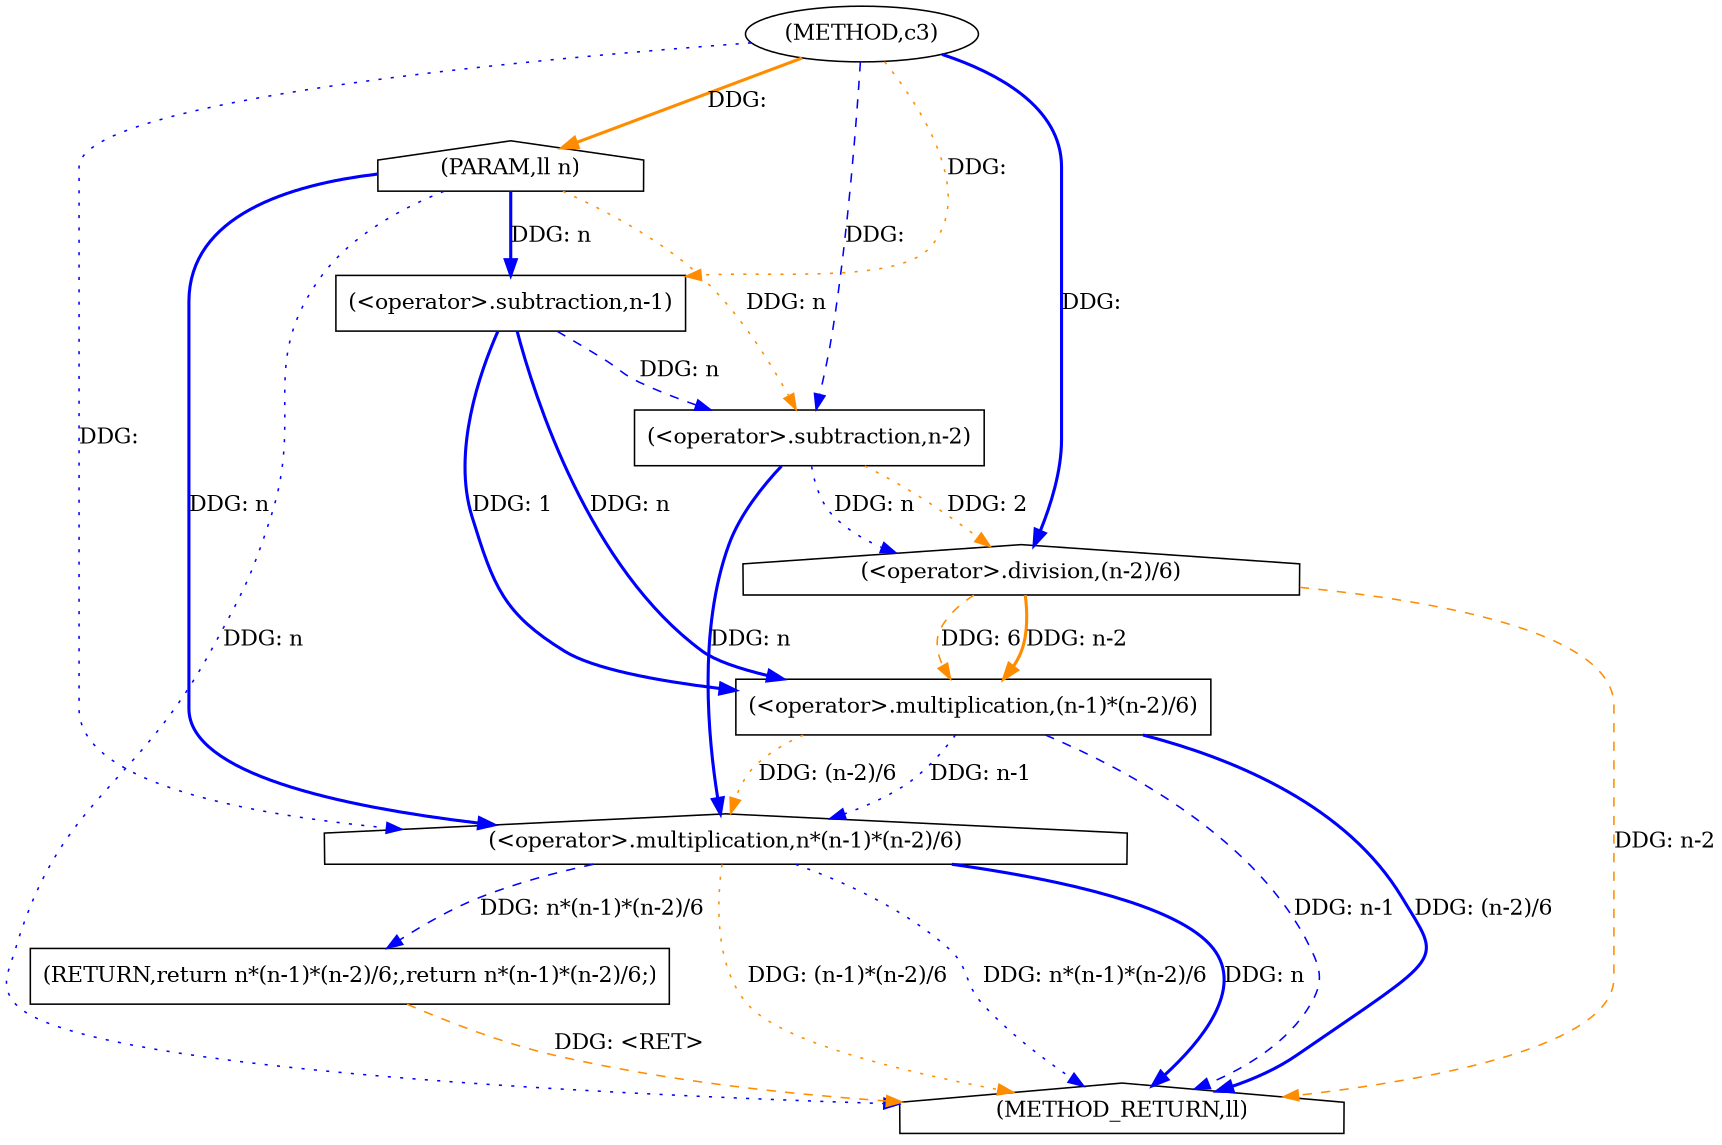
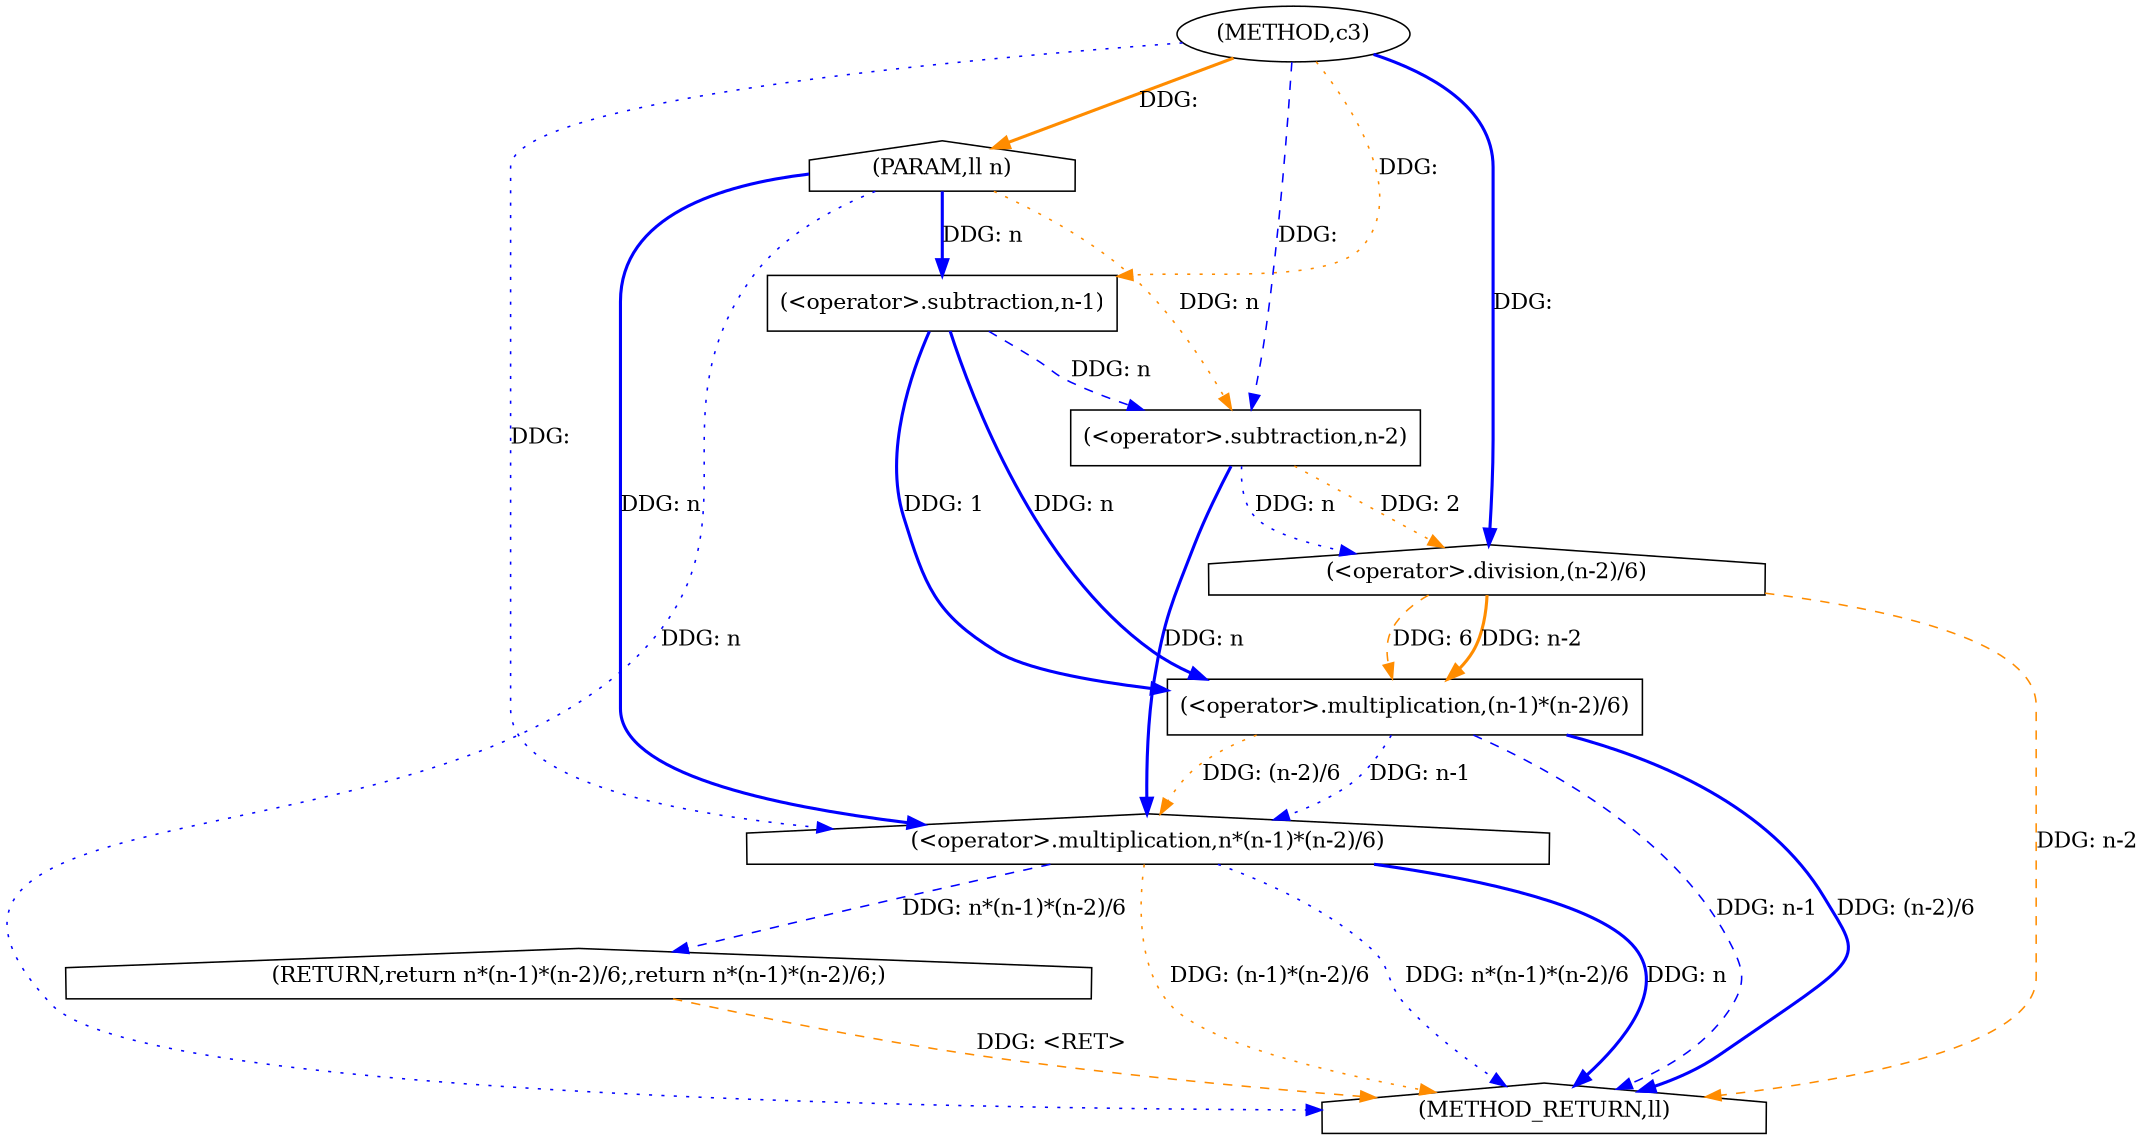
node "(RETURN,return n*(n-1)*(n-2)/6;,return n*(n-1)*(n-2)/6;)": shape box -> house
